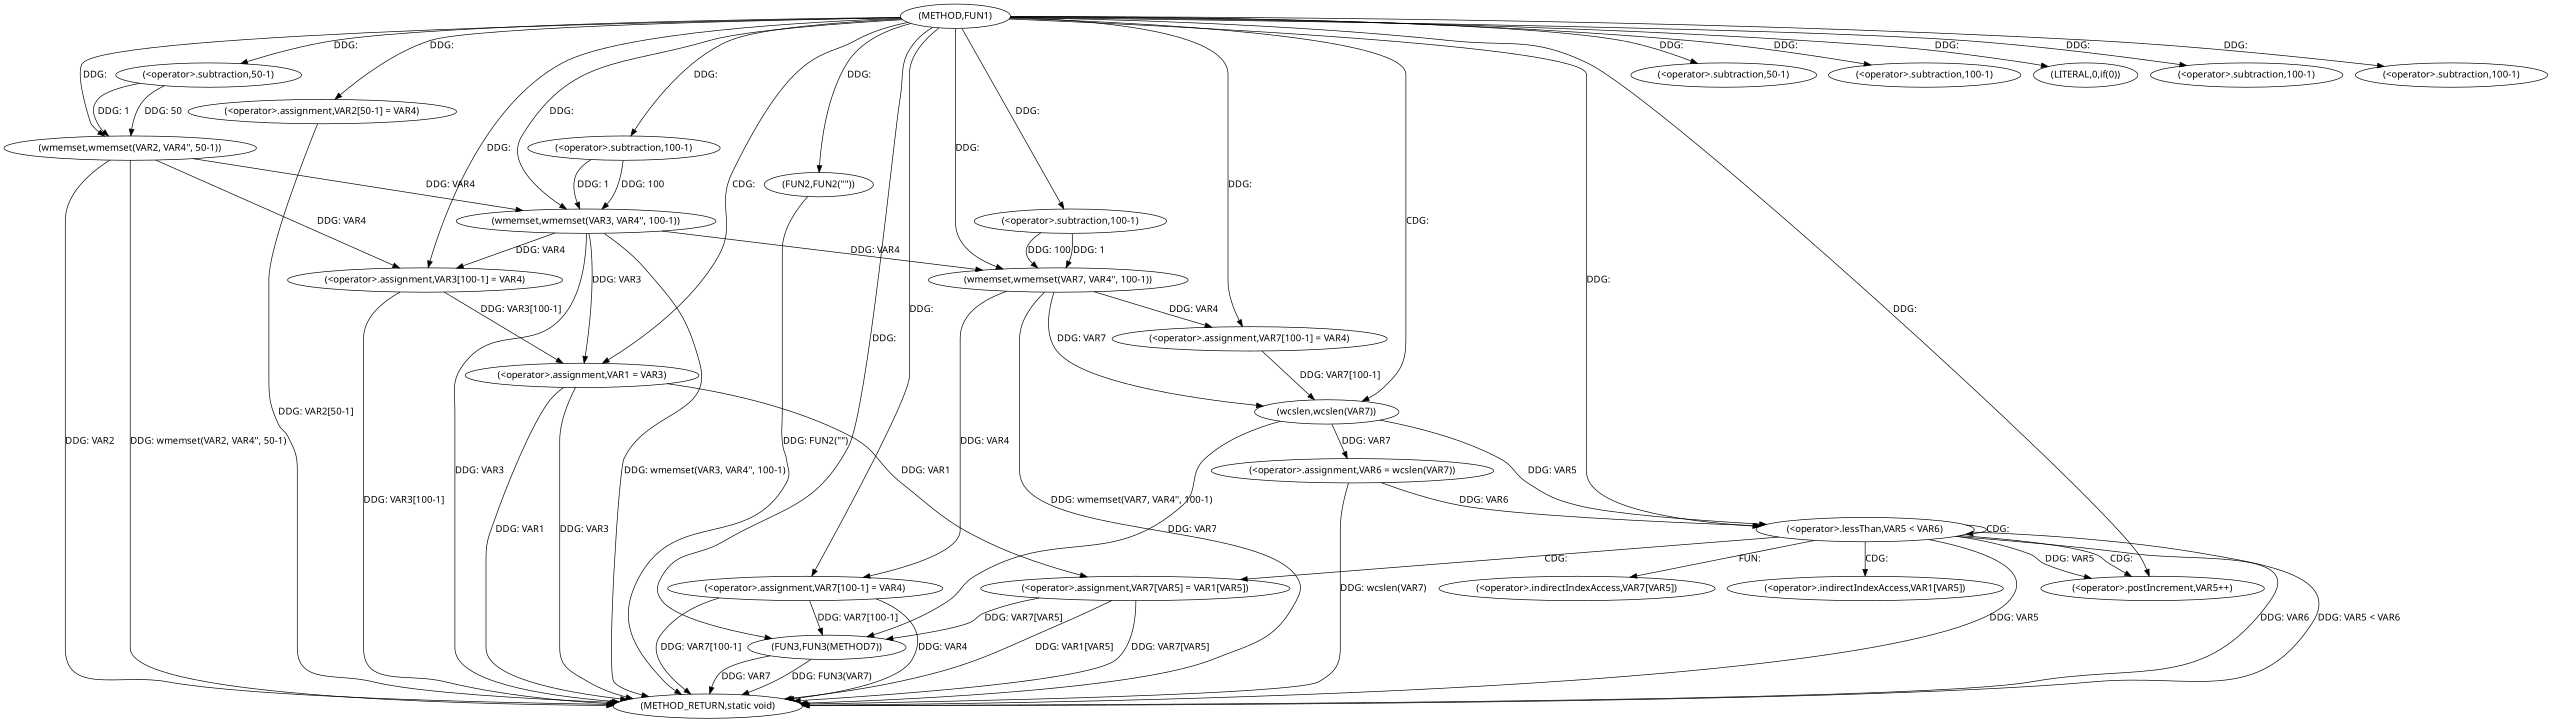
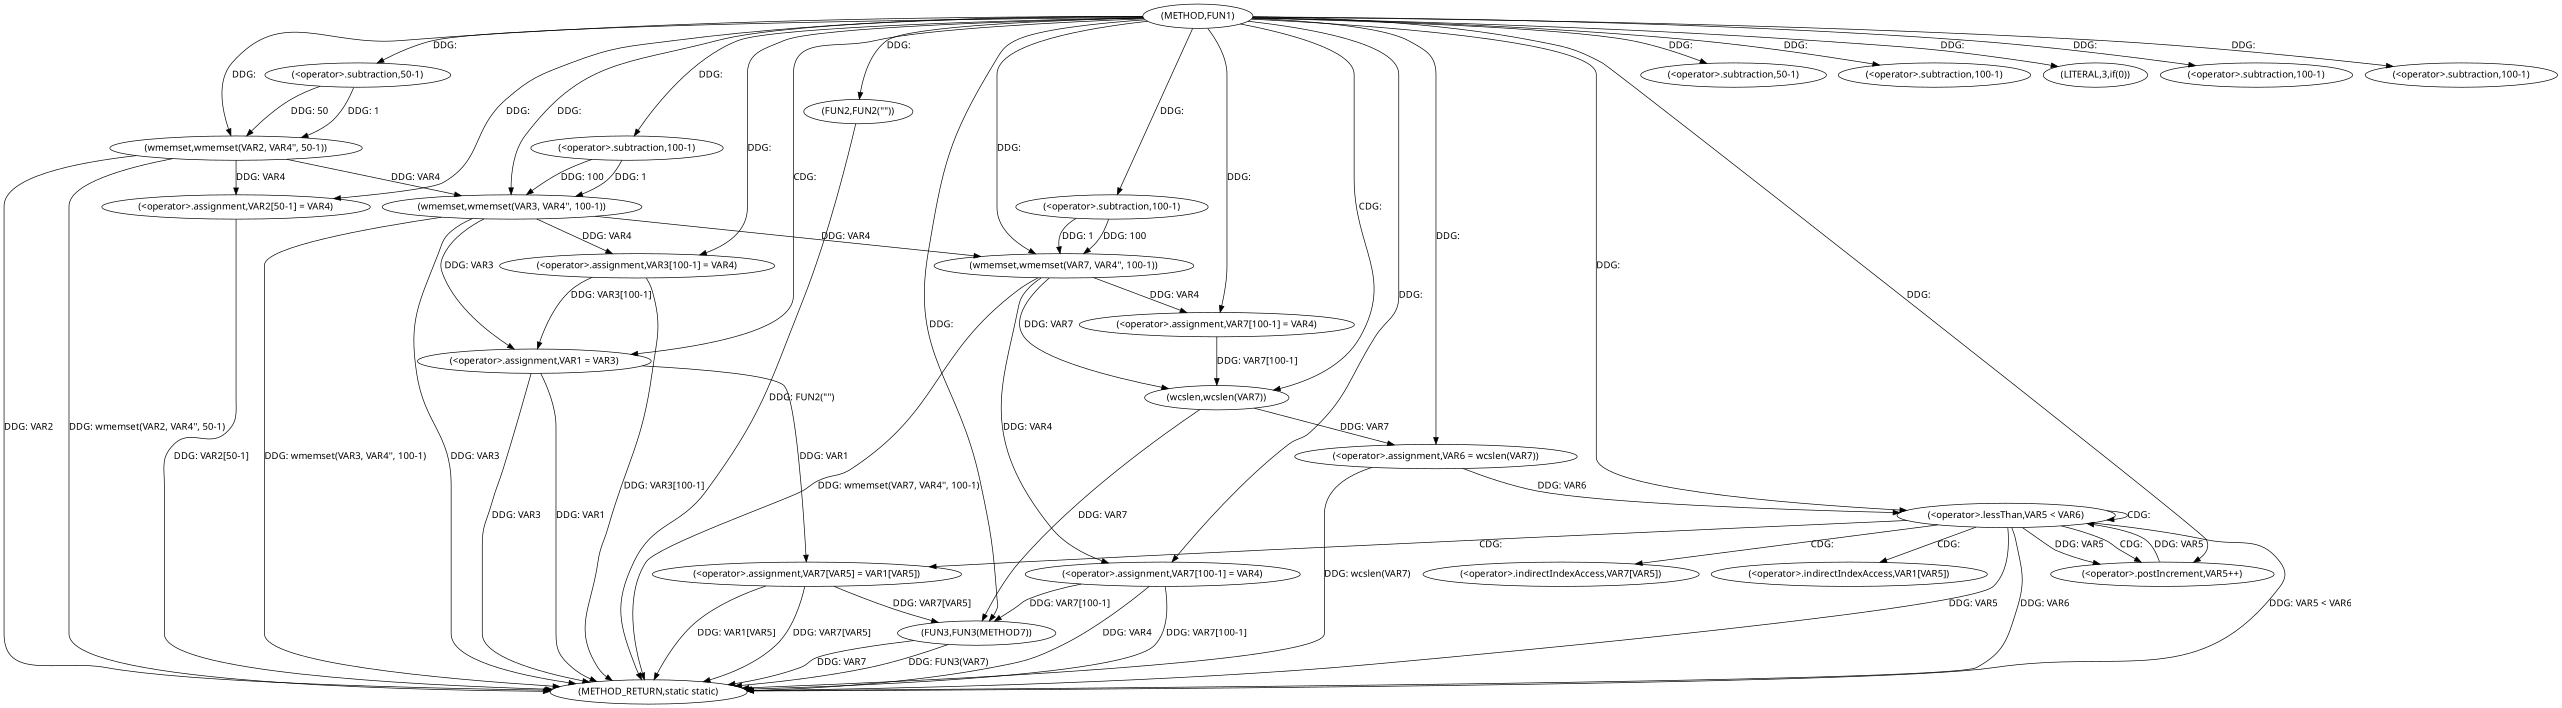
node "(LITERAL,0,if(0))": label "(LITERAL,0,if(0))" -> "(LITERAL,3,if(0))"
edge "(METHOD,FUN1)" -> "(<operator>.assignment,VAR6 = wcslen(VAR7))": added, label "DDG:"
edge "(wmemset,wmemset(VAR2, VAR4'', 50-1))" -> "(<operator>.assignment,VAR3[100-1] = VAR4)": now "(wmemset,wmemset(VAR2, VAR4'', 50-1))" -> "(<operator>.assignment,VAR2[50-1] = VAR4)"
edge "(wcslen,wcslen(VAR7))" -> "(<operator>.lessThan,VAR5 < VAR6)": now "(<operator>.postIncrement,VAR5++)" -> "(<operator>.lessThan,VAR5 < VAR6)"
edge "(<operator>.lessThan,VAR5 < VAR6)" -> "(<operator>.indirectIndexAccess,VAR7[VAR5])": label "FUN: " -> "CDG: "
node "(METHOD_RETURN,static void)": label "(METHOD_RETURN,static void)" -> "(METHOD_RETURN,static static)"
